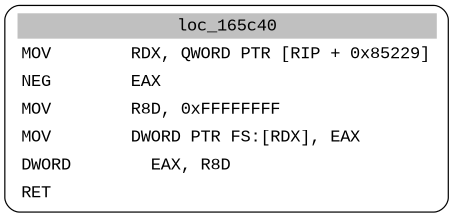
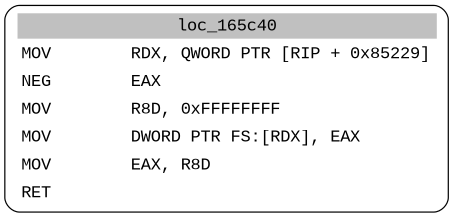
node "loc_165c40": text "DWORD        EAX, R8D" -> "MOV        EAX, R8D"
